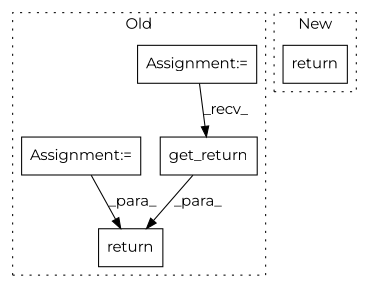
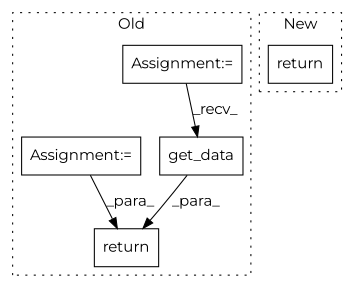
node "get_return": label "get_return" -> "get_data"
